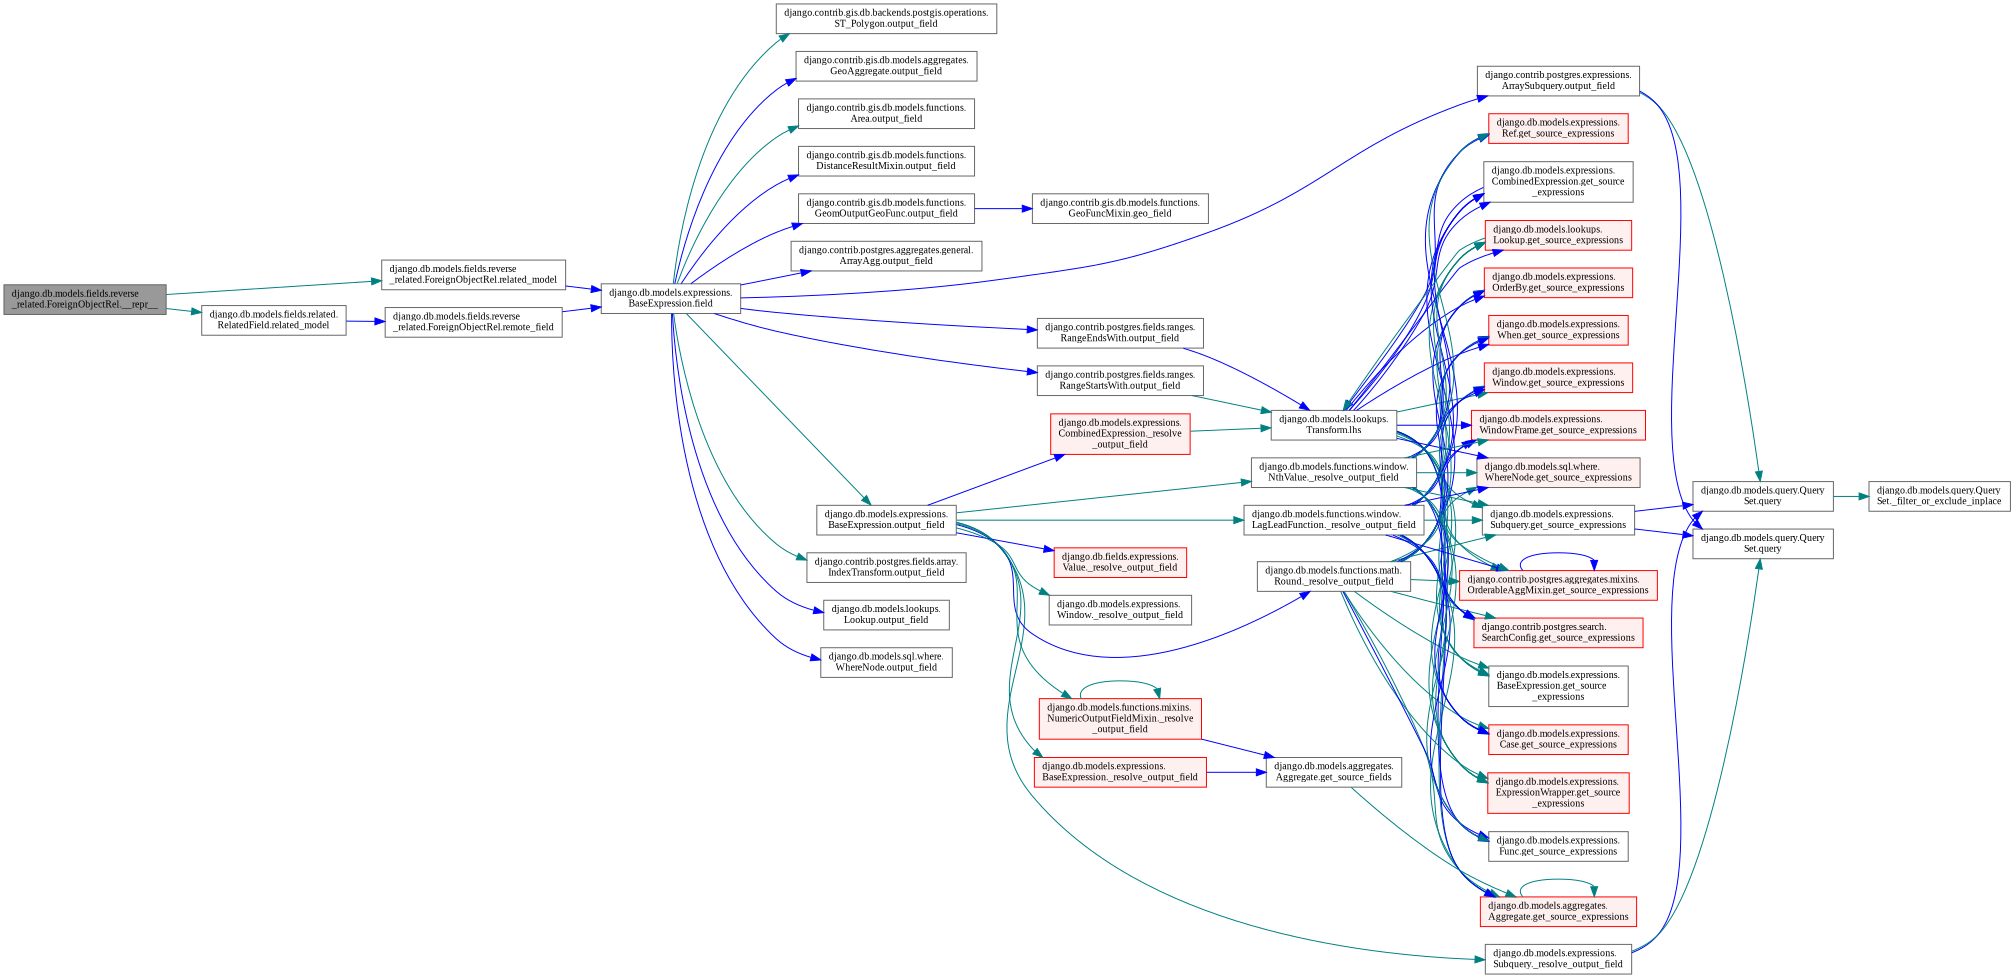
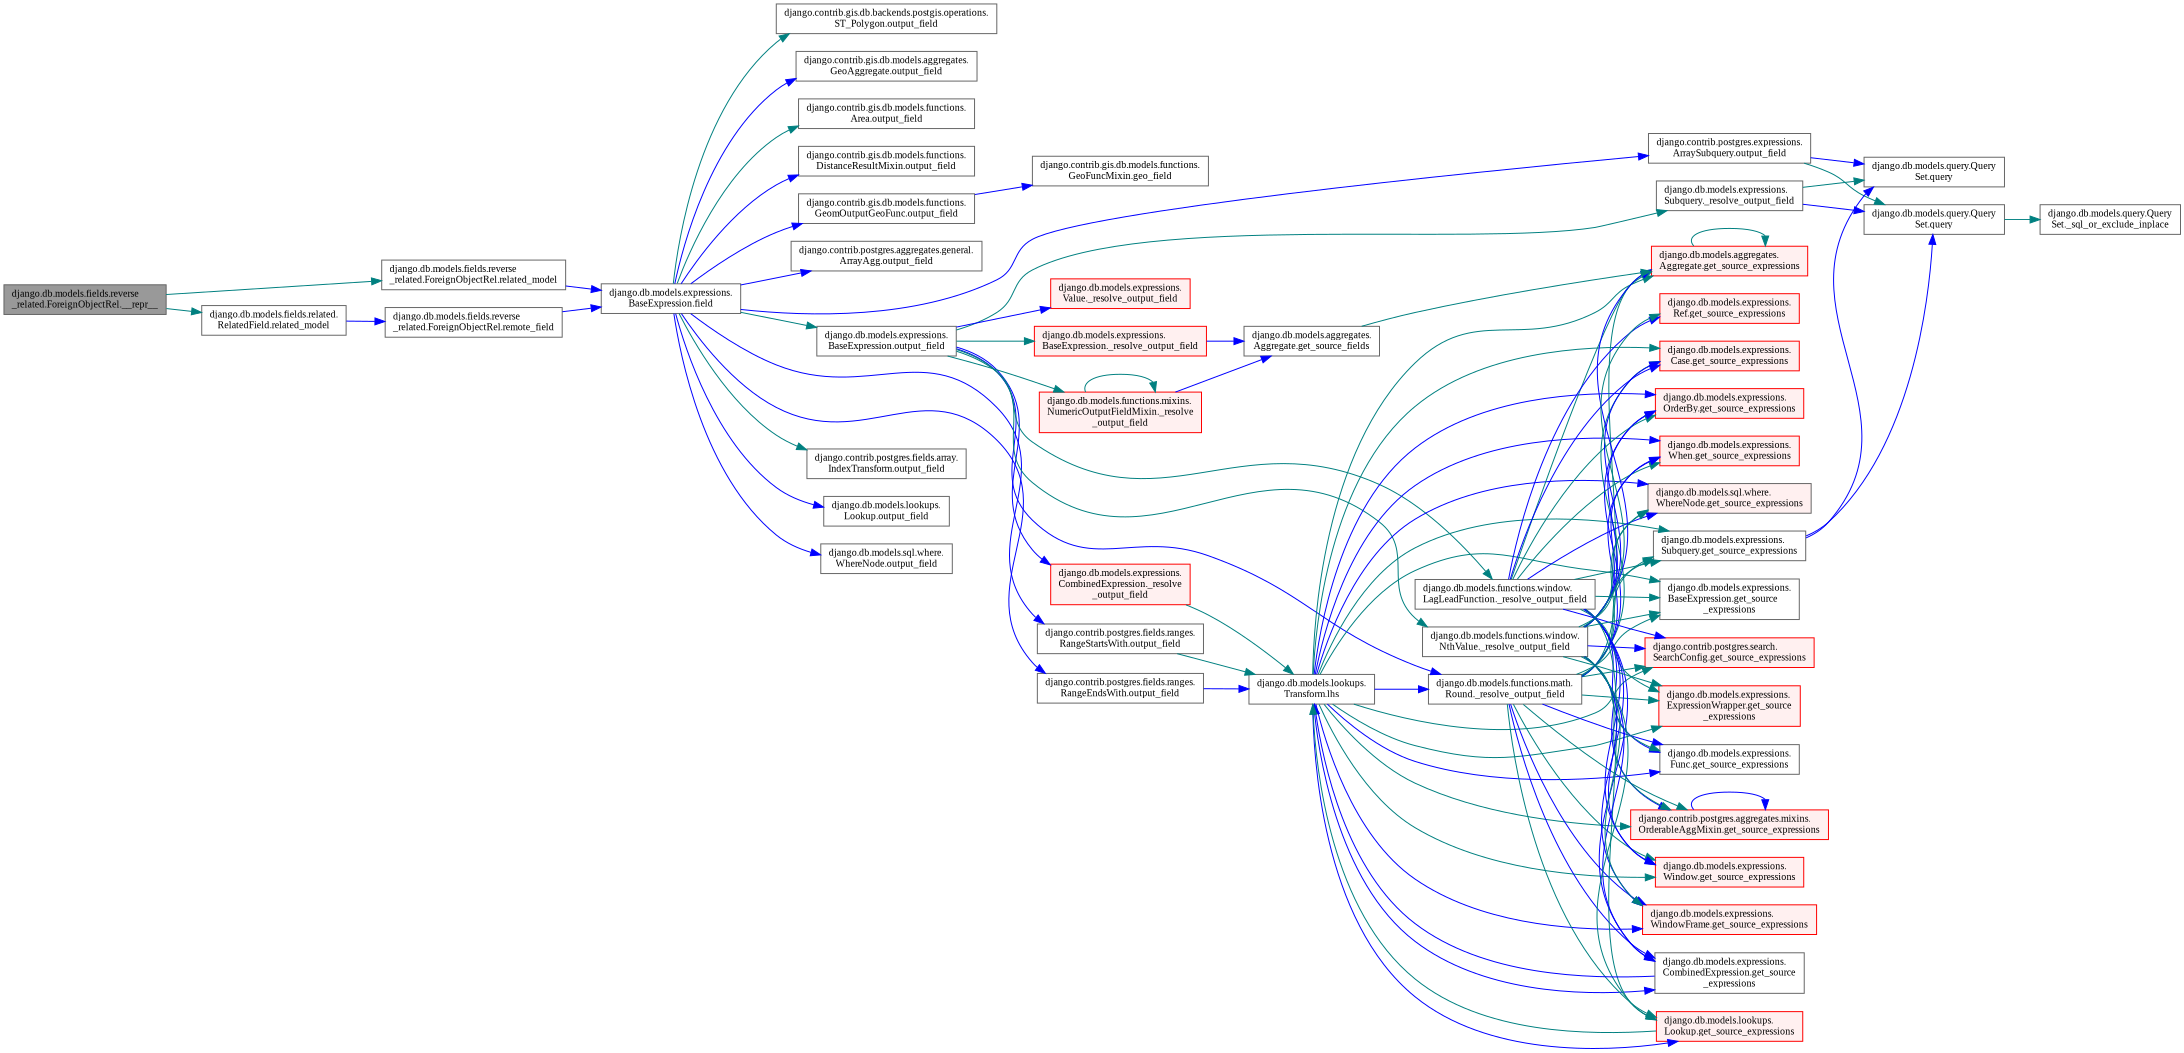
edge "django.db.models.lookups. Transform.lhs" -> "django.db.models.expressions. Ref.get_source_expressions": now "django.db.models.lookups. Transform.lhs" -> "django.db.models.functions.math. Round._resolve_output_field"
node "django.db.models.query.Query Set._filter_or_exclude_inplace": label "django.db.models.query.Query Set._filter_or_exclude_inplace" -> "django.db.models.query.Query Set._sql_or_exclude_inplace"
node "django.db.fields.expressions. Value._resolve_output_field": label "django.db.fields.expressions. Value._resolve_output_field" -> "django.db.models.expressions. Value._resolve_output_field"
node "django.db.models.expressions. Window._resolve_output_field": removed
